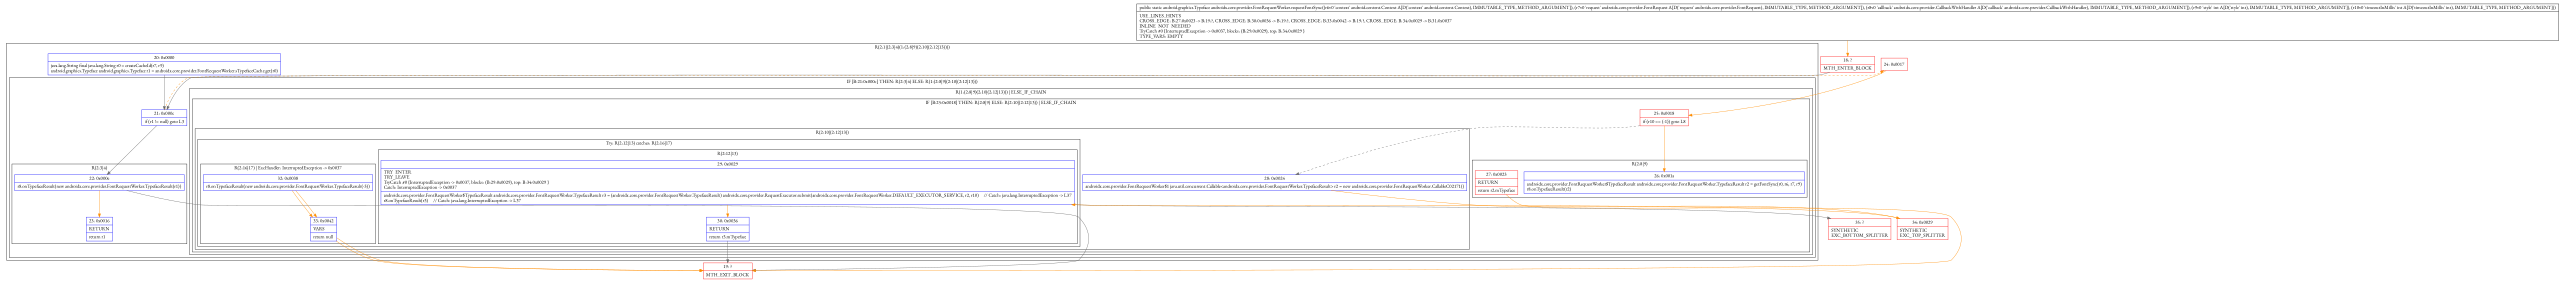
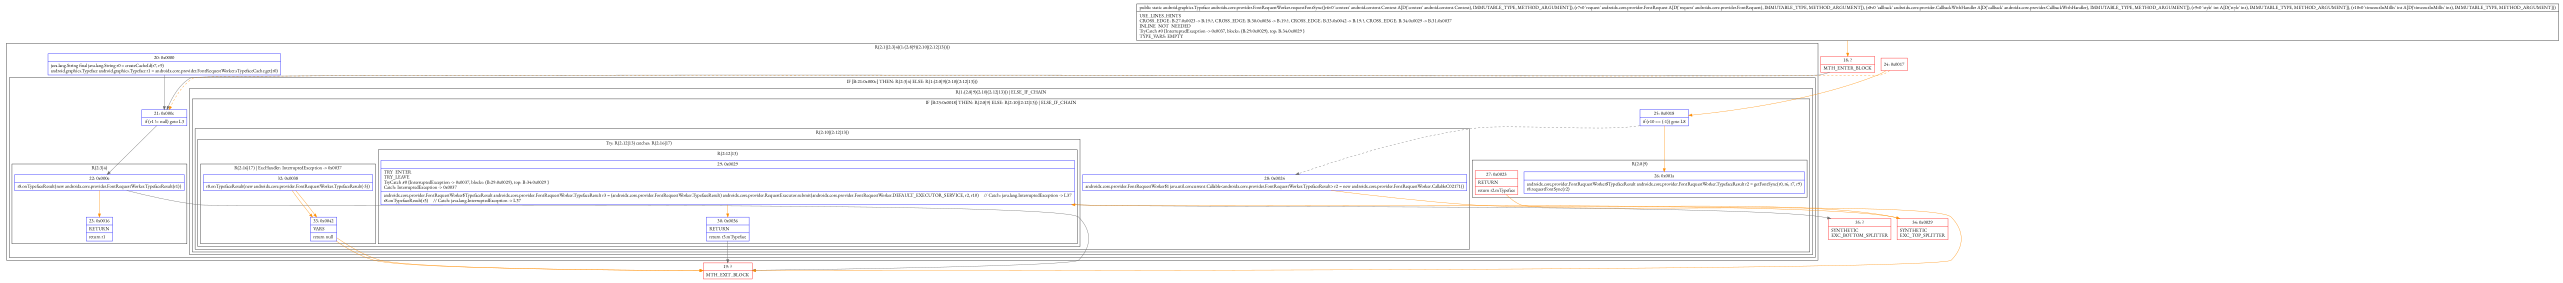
edge "21: 0x000c" -> "24: 0x0017": reversed
node "25: 0x0018": color red -> blue
node "26: 0x001a": text "r8.onTypefaceResult(r2)" -> "r8.requestFontSync(r2)"
